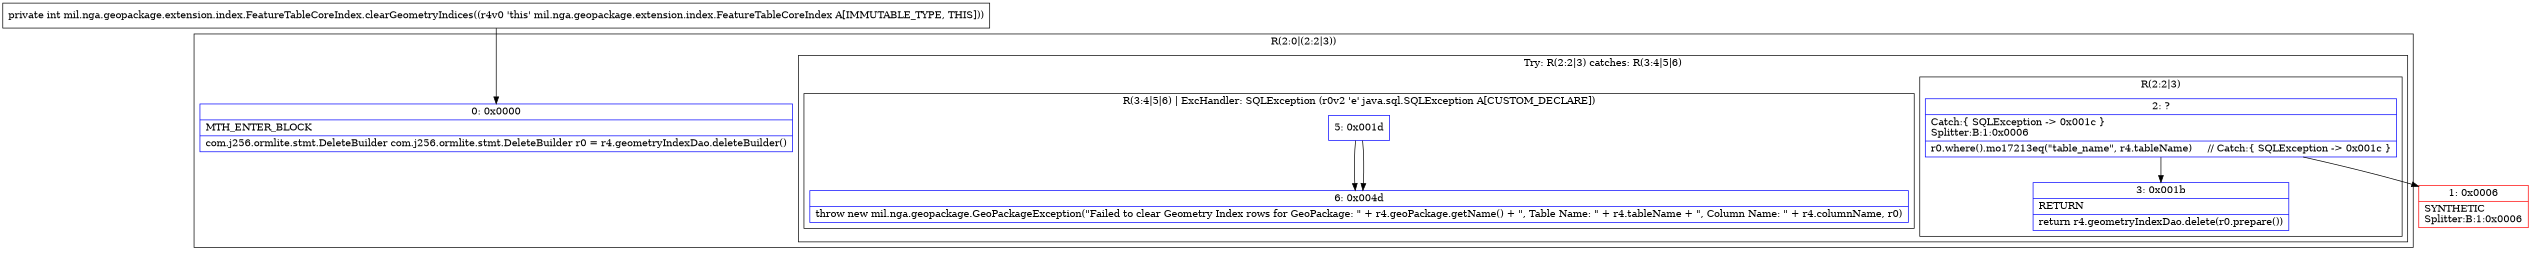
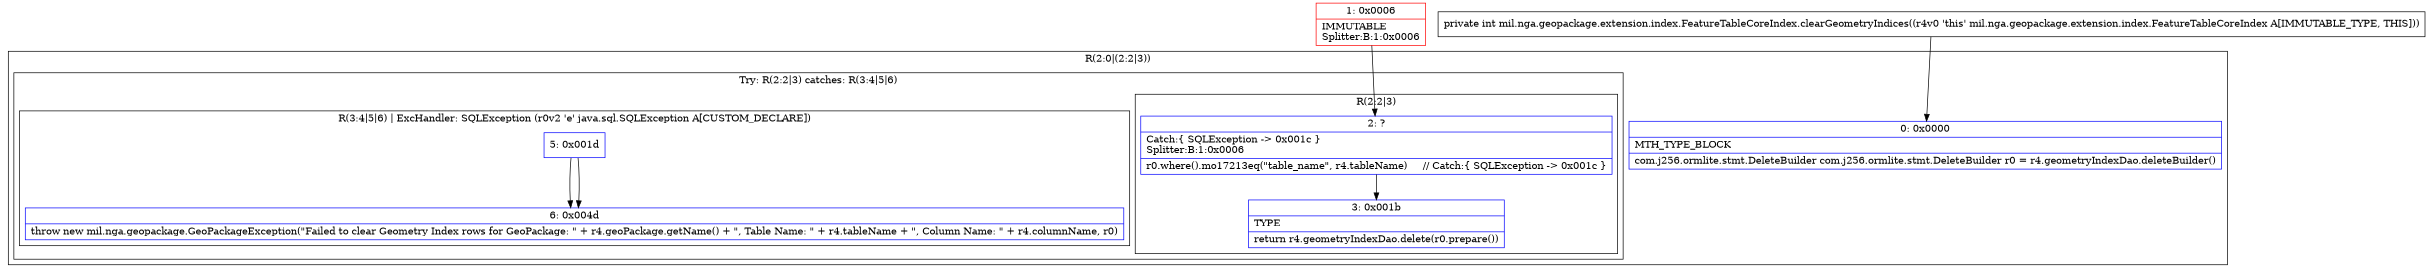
node "0: 0x0000": text "MTH_ENTER_BLOCK" -> "MTH_TYPE_BLOCK"
edge "2: ?" -> "1: 0x0006": reversed
node "3: 0x001b": text "RETURN" -> "TYPE"
node "1: 0x0006": text "SYNTHETIC" -> "IMMUTABLE"
